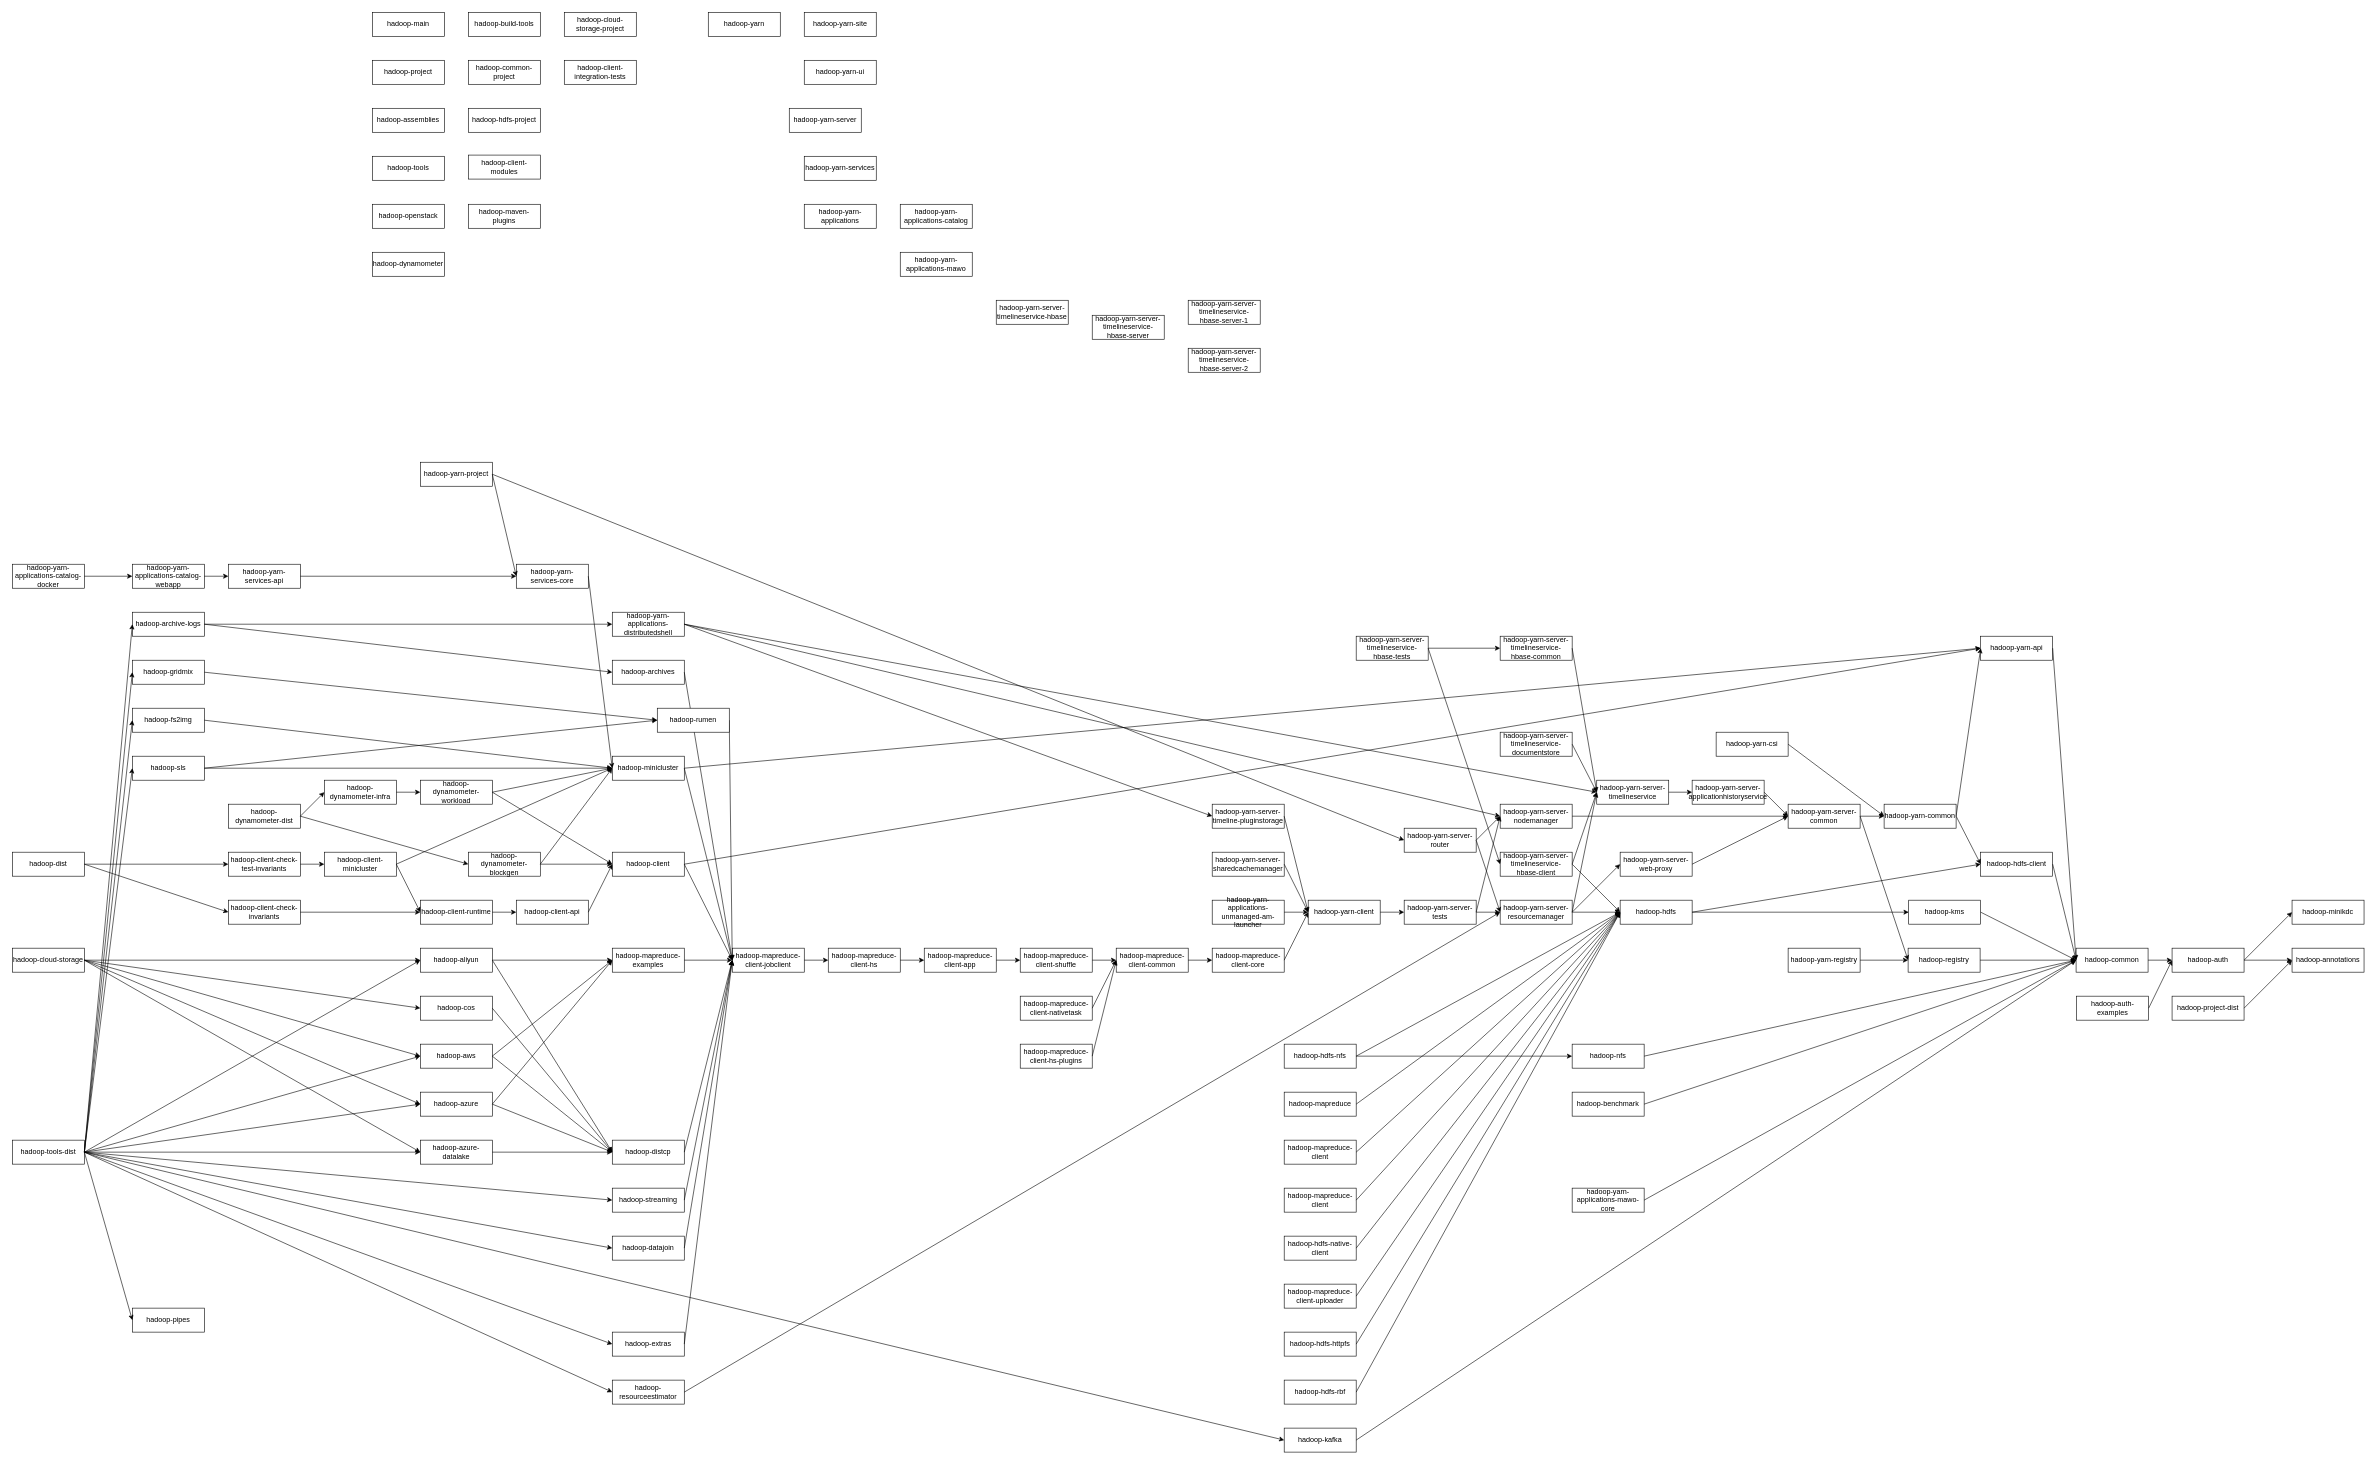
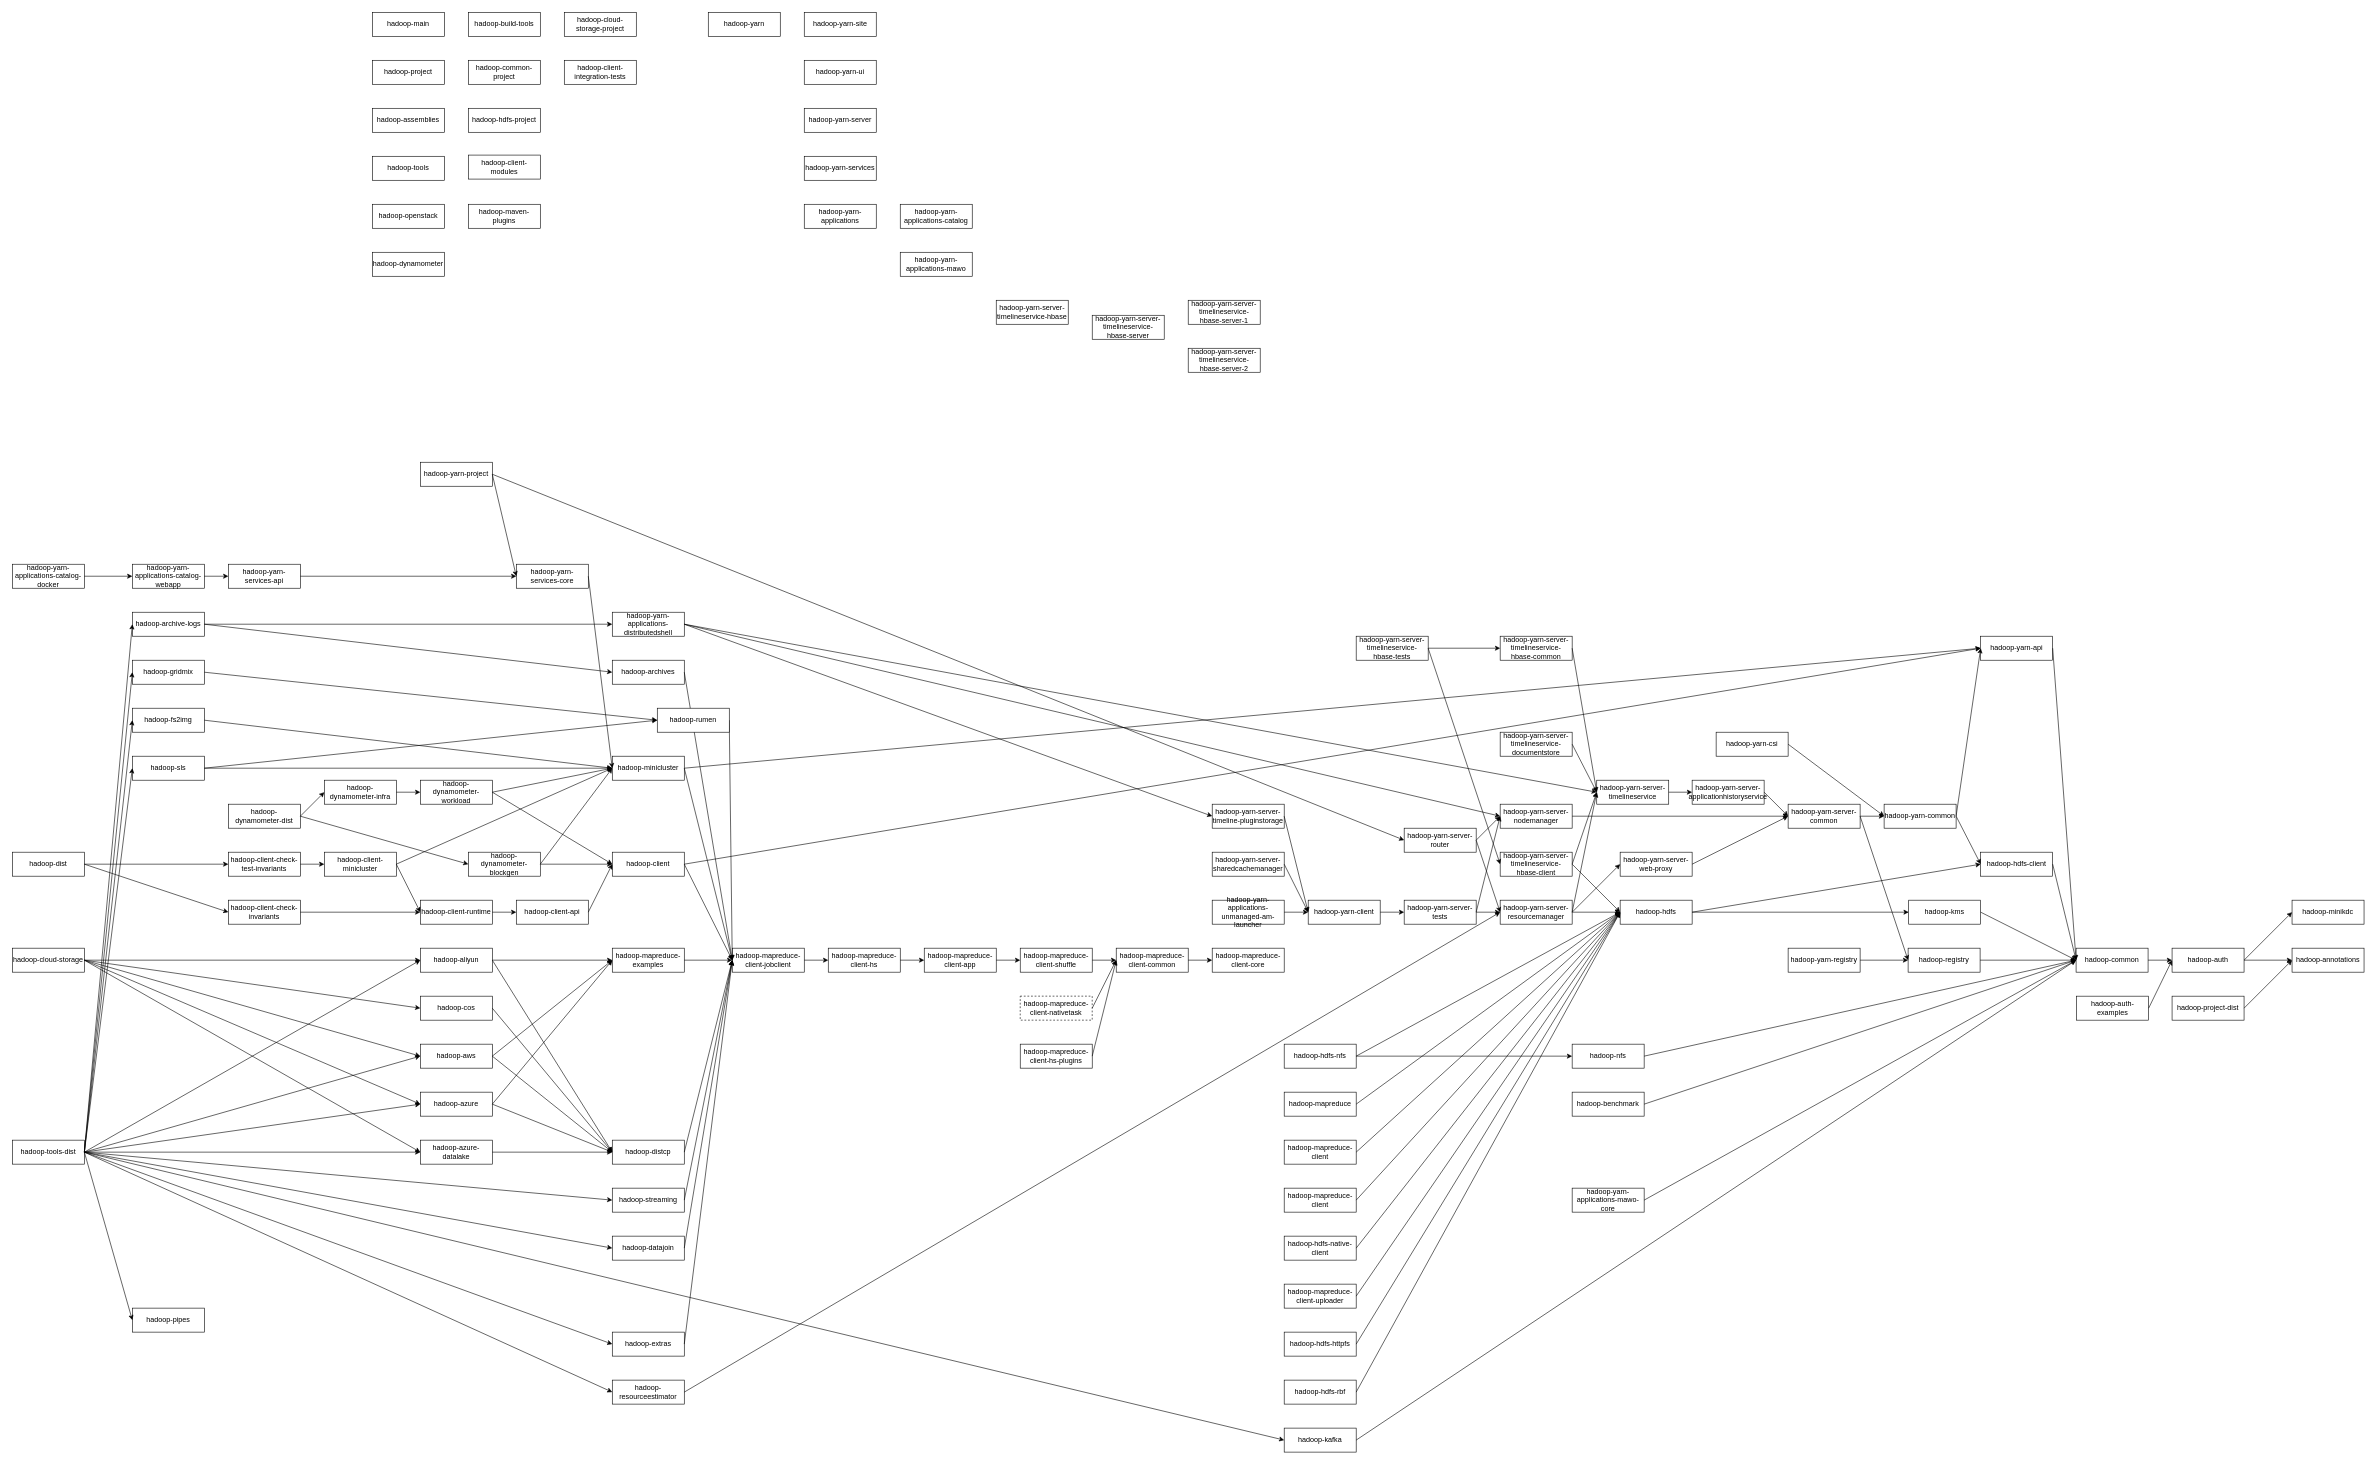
node "hadoop-yarn-server": moved (825, 120) -> (840, 120)
edge "hadoop-mapreduce-client-core" -> "hadoop-yarn-client": removed
node "hadoop-mapreduce-client-nativetask": style solid -> dashed
